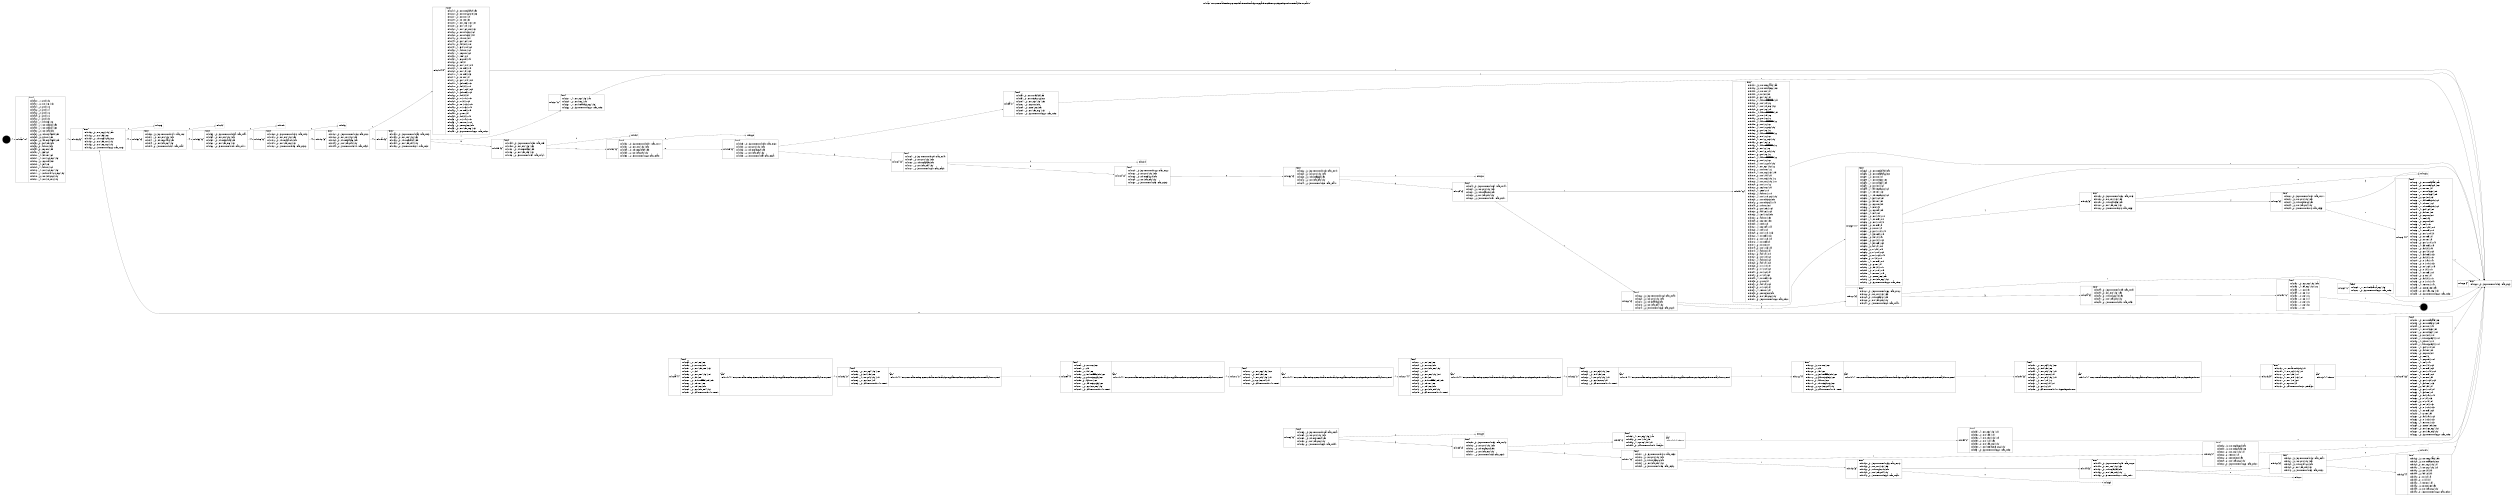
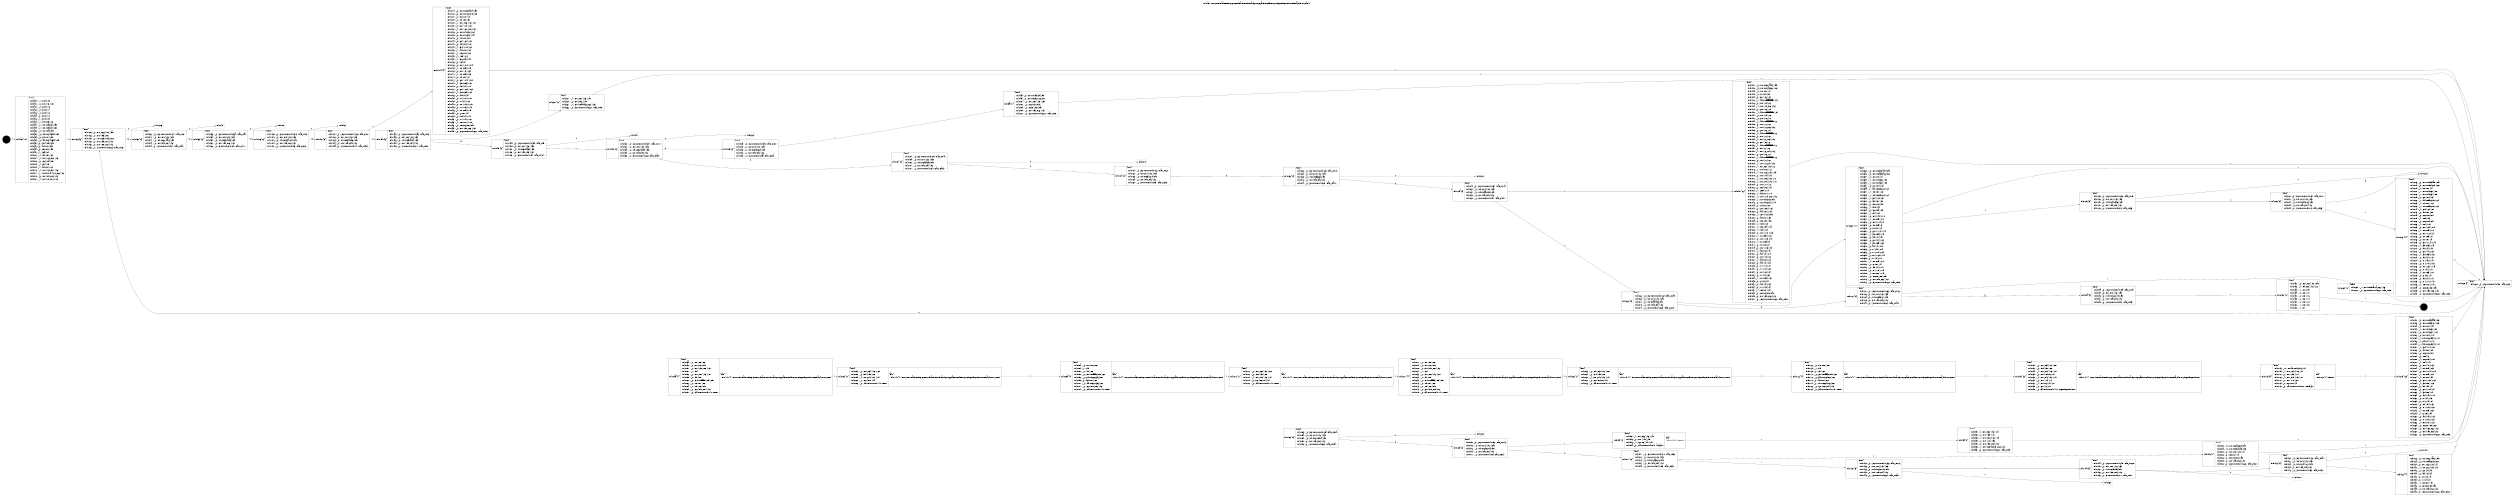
edge "0x401beb [25]" -> "0x401c04 [25]": now "0x401bd2 [25]" -> "0x401c04 [25]"
